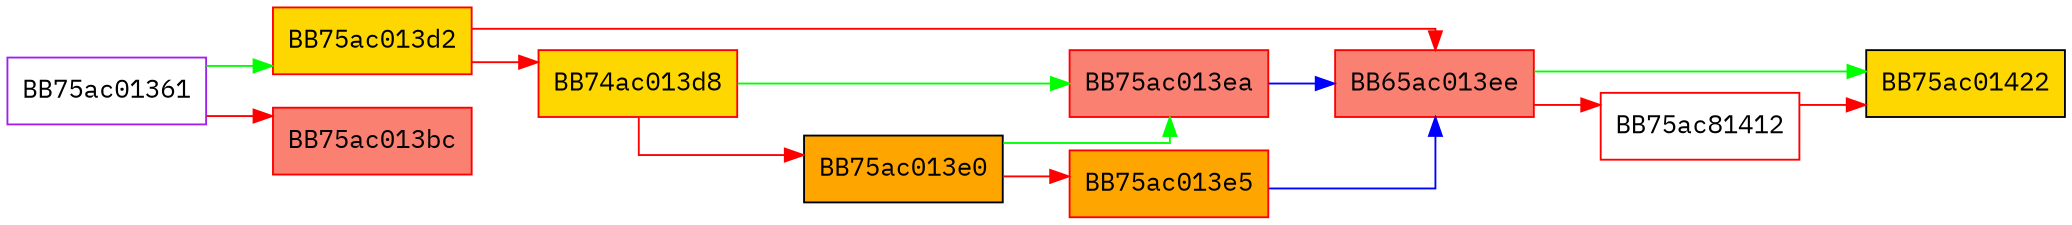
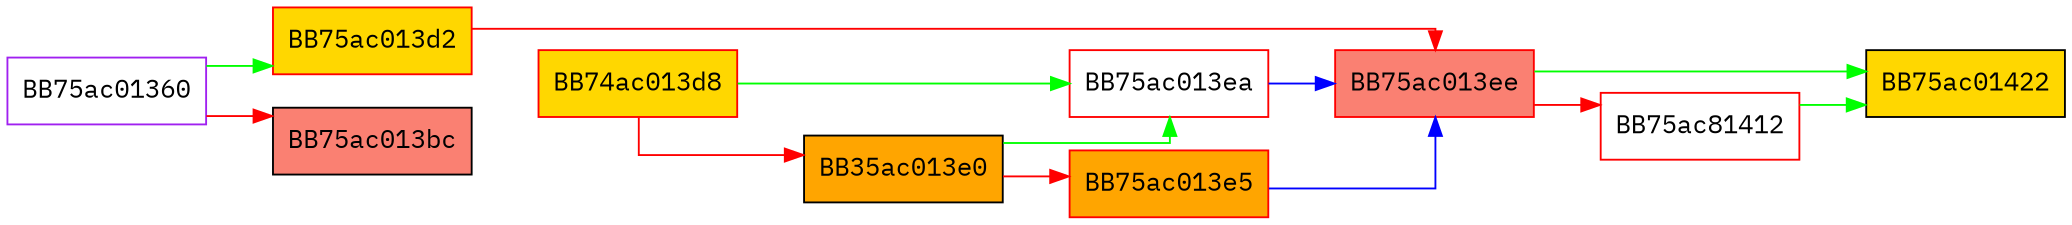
edge "BB75ac013d2" -> "BB74ac013d8": removed
node "BB75ac013ea": fillcolor salmon -> white
node "BB65ac013ee": label "BB65ac013ee" -> "BB75ac013ee"
node "BB75ac01361": label "BB75ac01361" -> "BB75ac01360"
edge "BB75ac81412" -> "BB75ac01422": color red -> green
node "BB75ac013bc": color red -> black
node "BB75ac013e0": label "BB75ac013e0" -> "BB35ac013e0"
